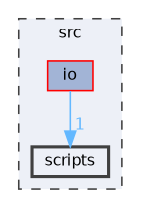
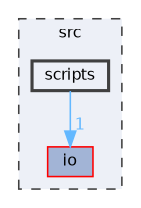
edge "io" -> "scripts": reversed
